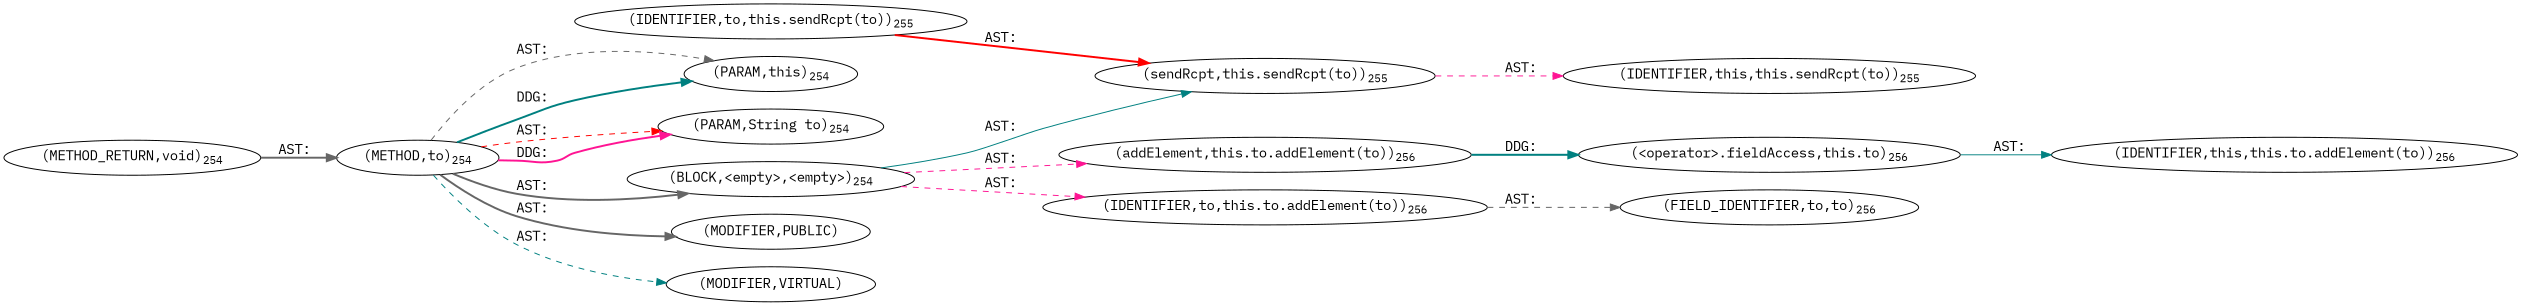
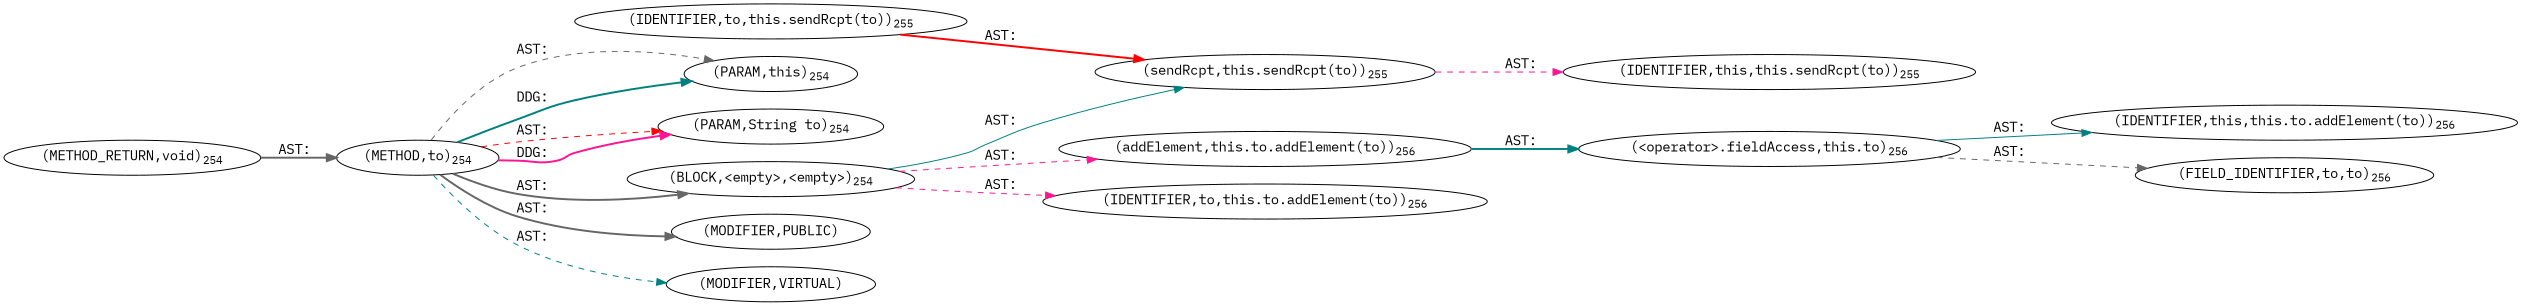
edge "(addElement,this.to.addElement(to))" -> "(<operator>.fieldAccess,this.to)": label "DDG: " -> "AST: "
edge "(IDENTIFIER,to,this.to.addElement(to))" -> "(FIELD_IDENTIFIER,to,to)": now "(<operator>.fieldAccess,this.to)" -> "(FIELD_IDENTIFIER,to,to)"
